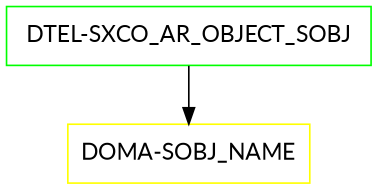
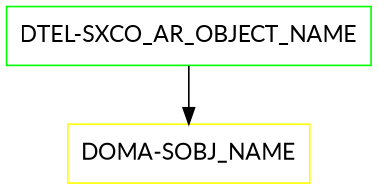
node "DTEL-SXCO_AR_OBJECT_SOBJ": label "DTEL-SXCO_AR_OBJECT_SOBJ" -> "DTEL-SXCO_AR_OBJECT_NAME"
